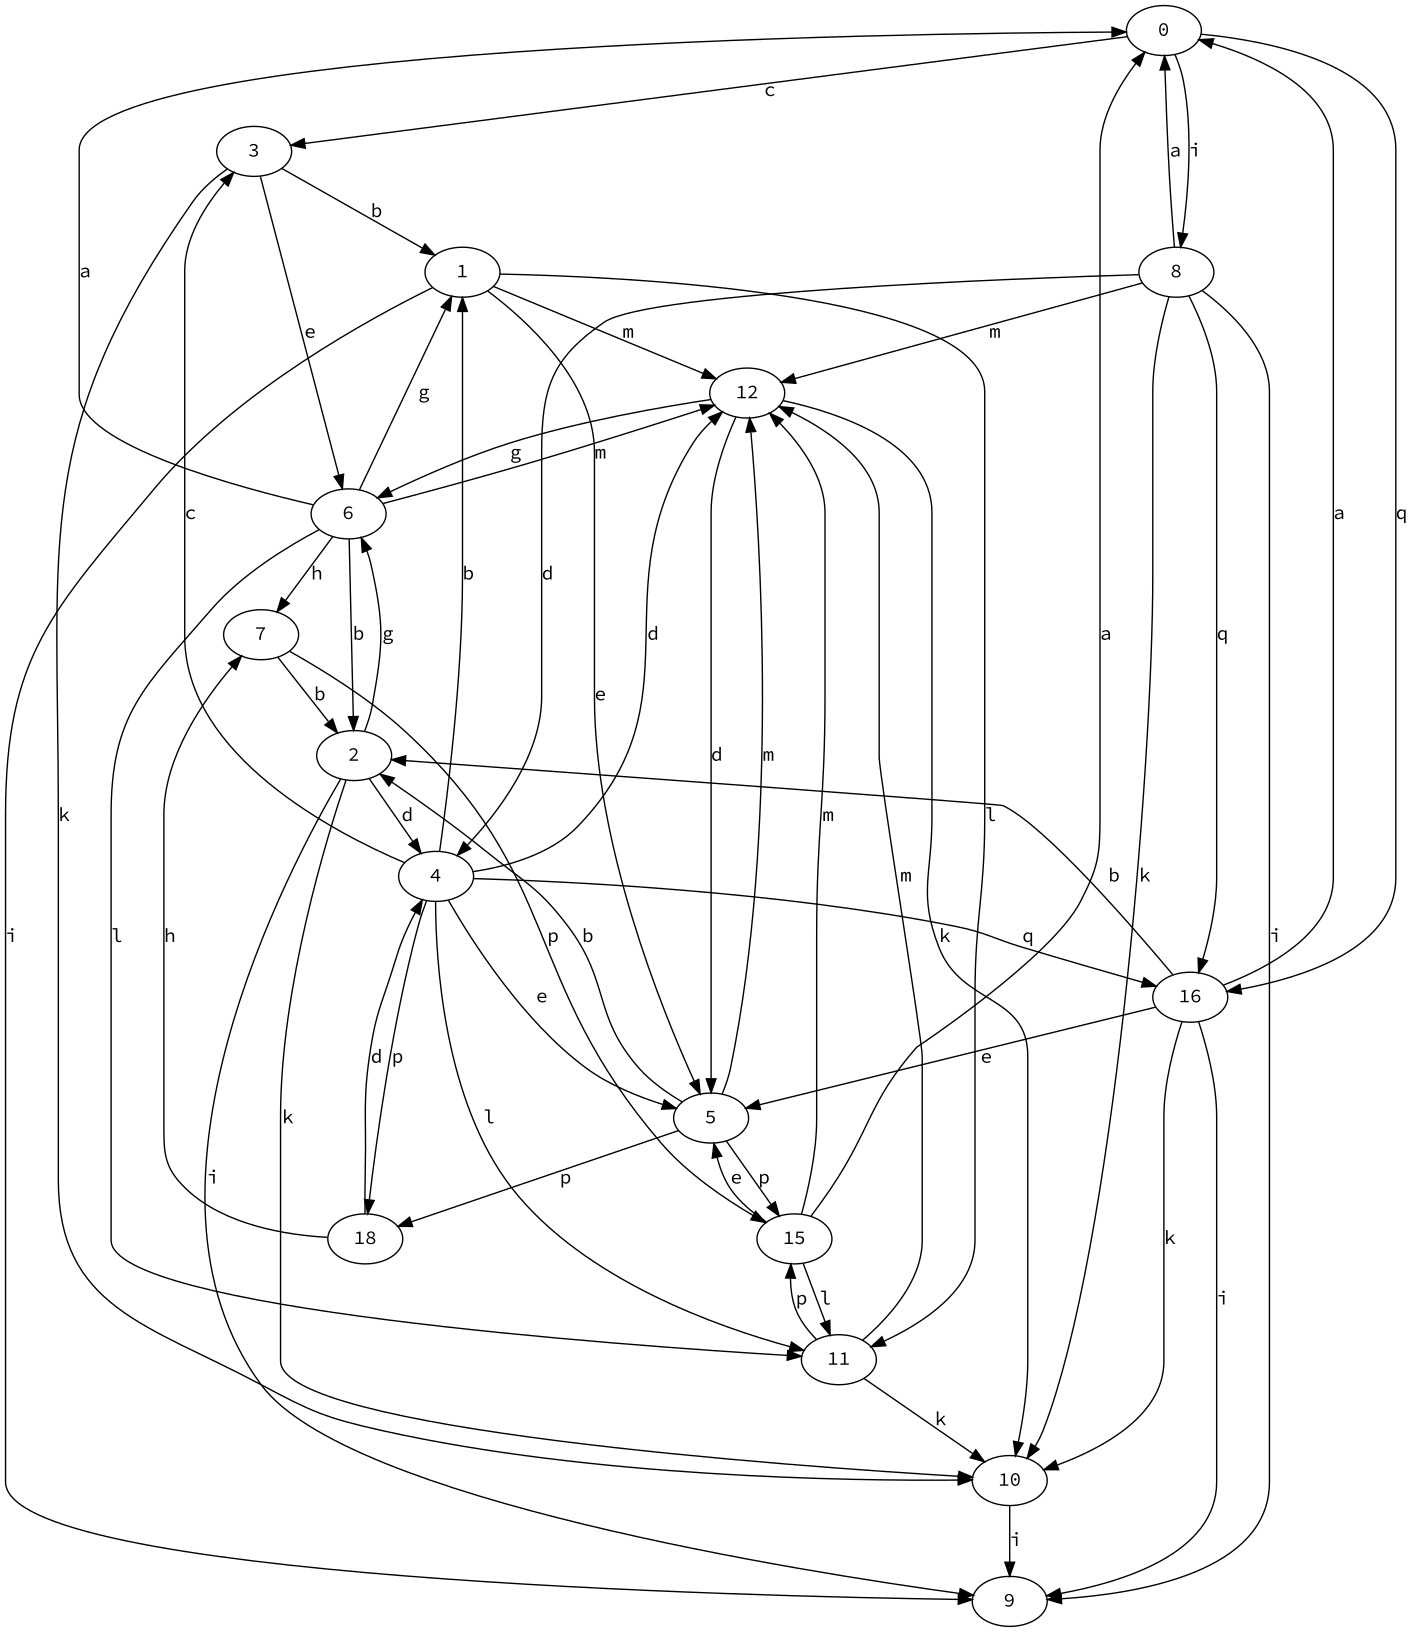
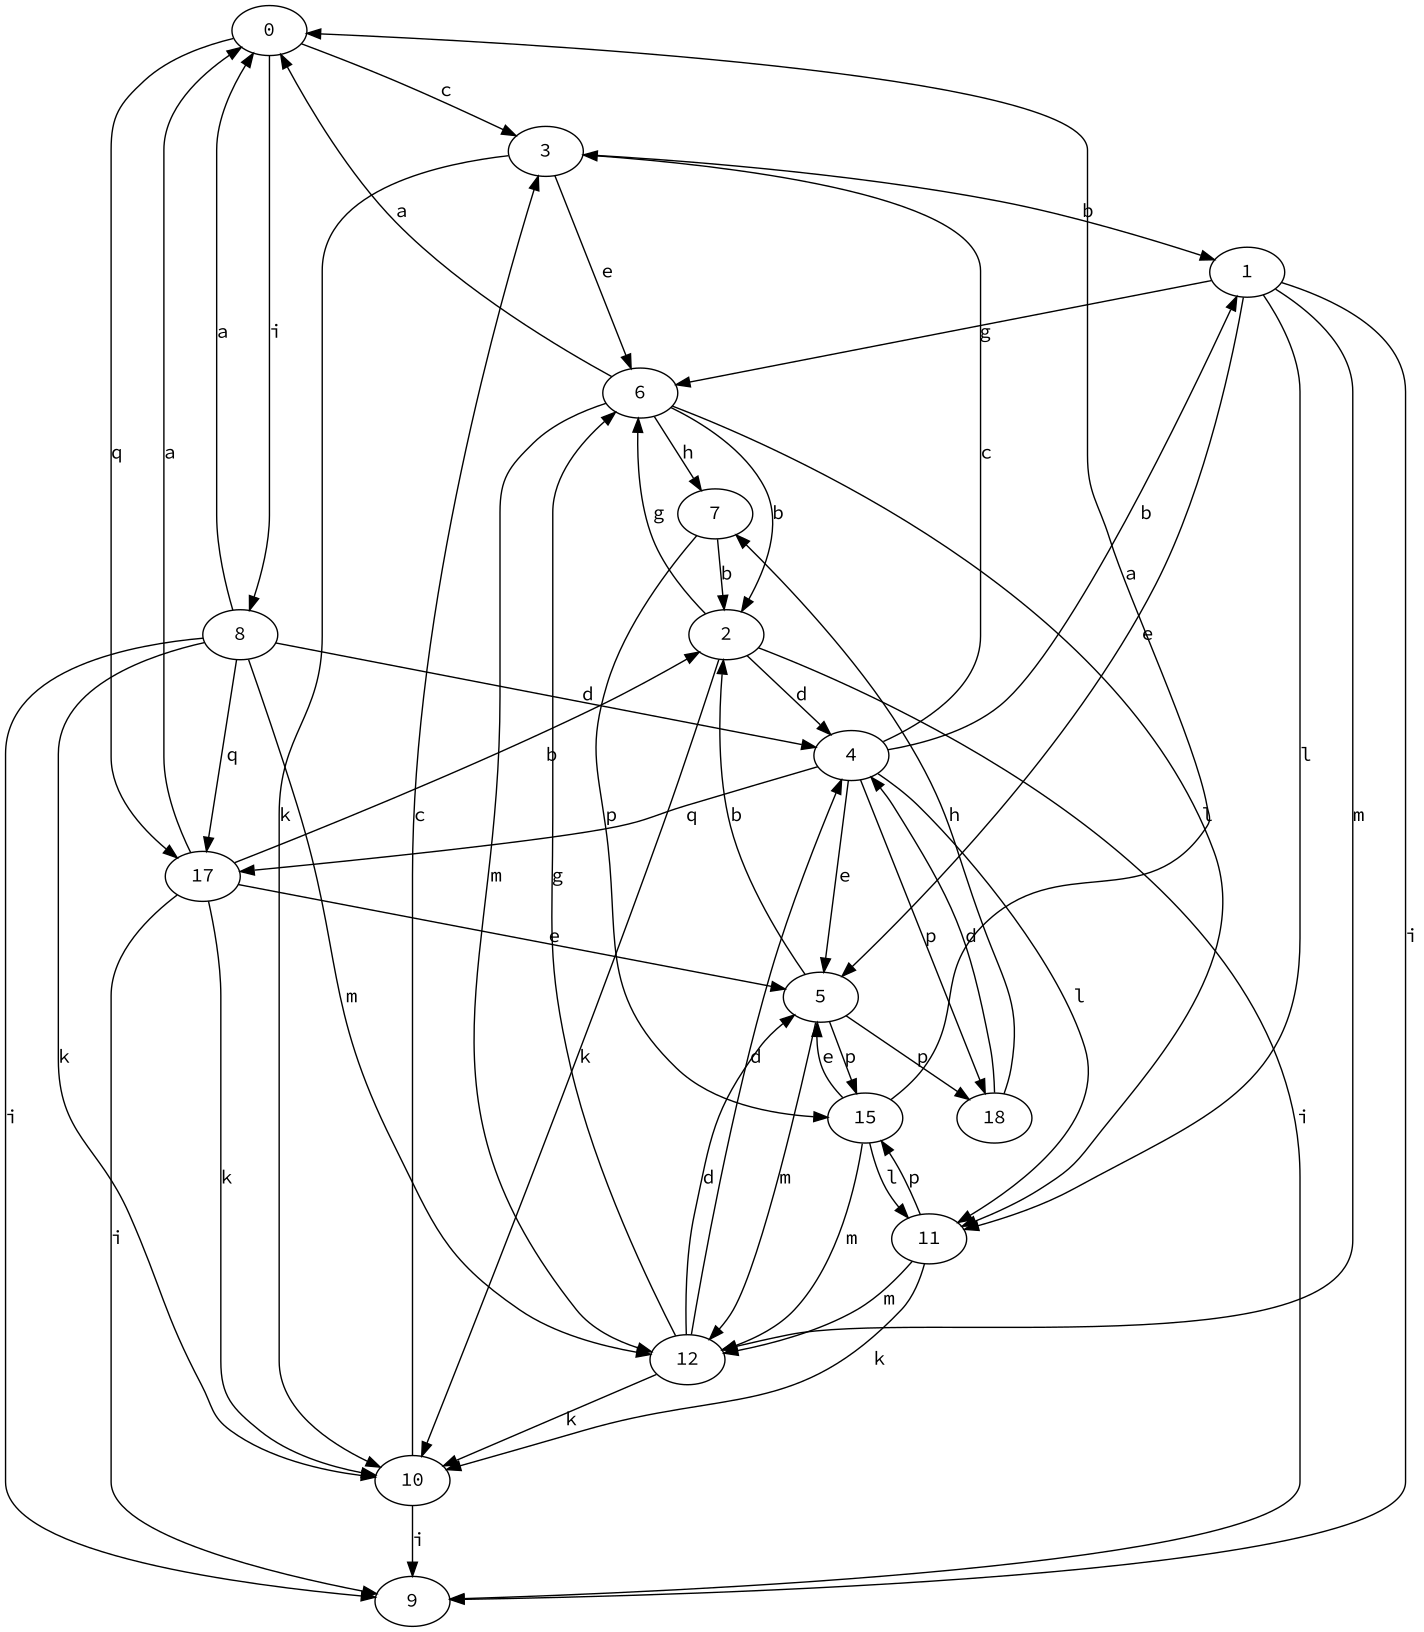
edge "6" -> "1": reversed
edge "4" -> "12": reversed
edge "10" -> "3": added, label "c"
node "16": label "16" -> "17"
